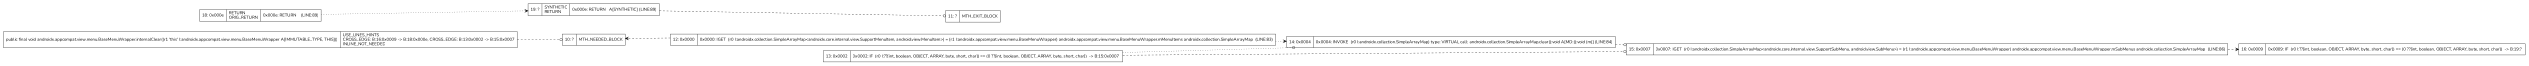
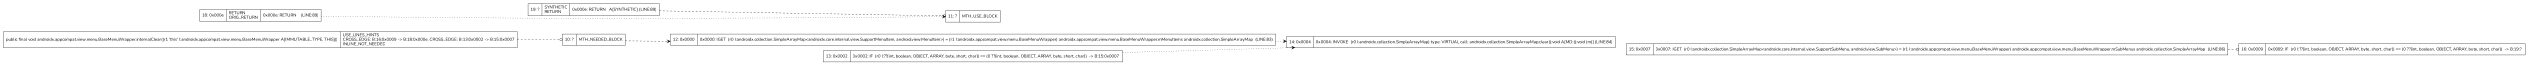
edge "18: 0x000e" -> "19: ?": now "18: 0x000e" -> "11: ?"
node "11: ?": text "MTH_EXIT_BLOCK" -> "MTH_USE_BLOCK"
edge "12: 0x0000" -> "10: ?": reversed
edge "14: 0x0004" -> "15: 0x0007": removed
edge "15: 0x0007" -> "16: 0x0009": arrowhead vee -> odot
edge "13: 0x0002" -> "14: 0x0004": arrowhead odot -> vee
edge "13: 0x0002" -> "15: 0x0007": removed
